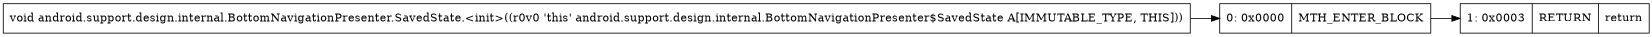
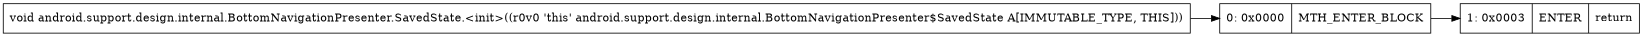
node "1: 0x0003": text "RETURN" -> "ENTER"
